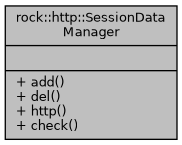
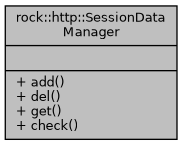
node "rock::http::SessionData": text "+ http()" -> "+ get()"
